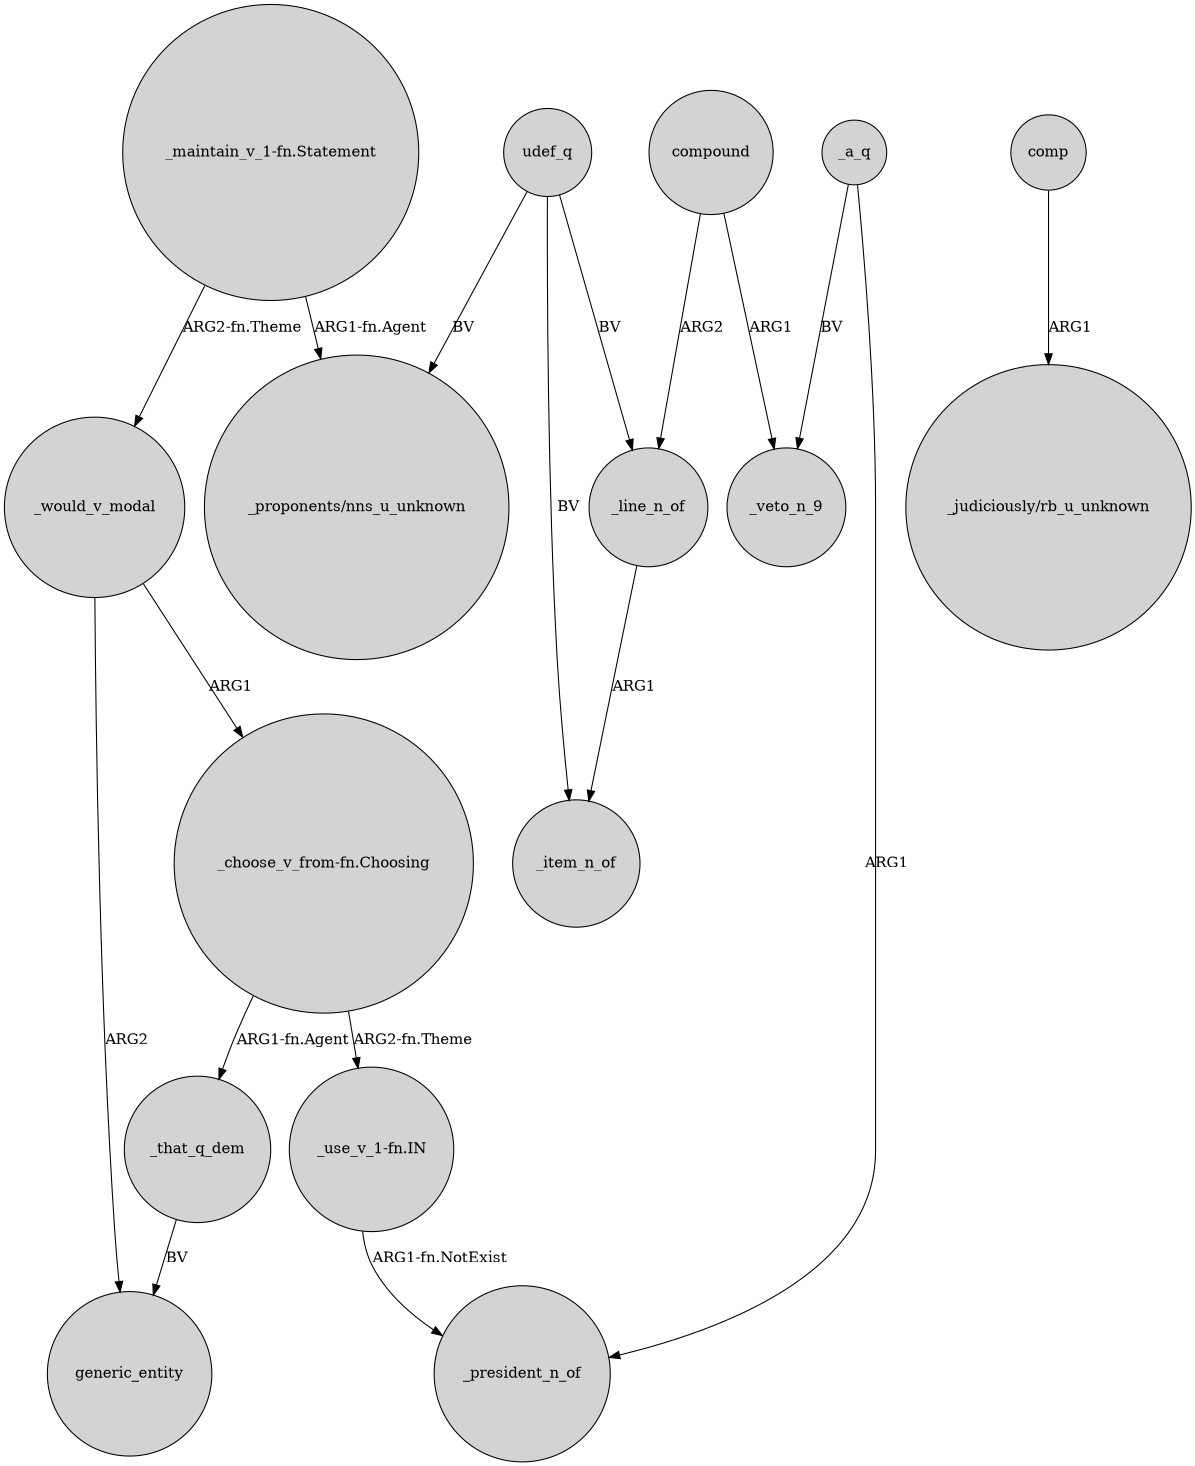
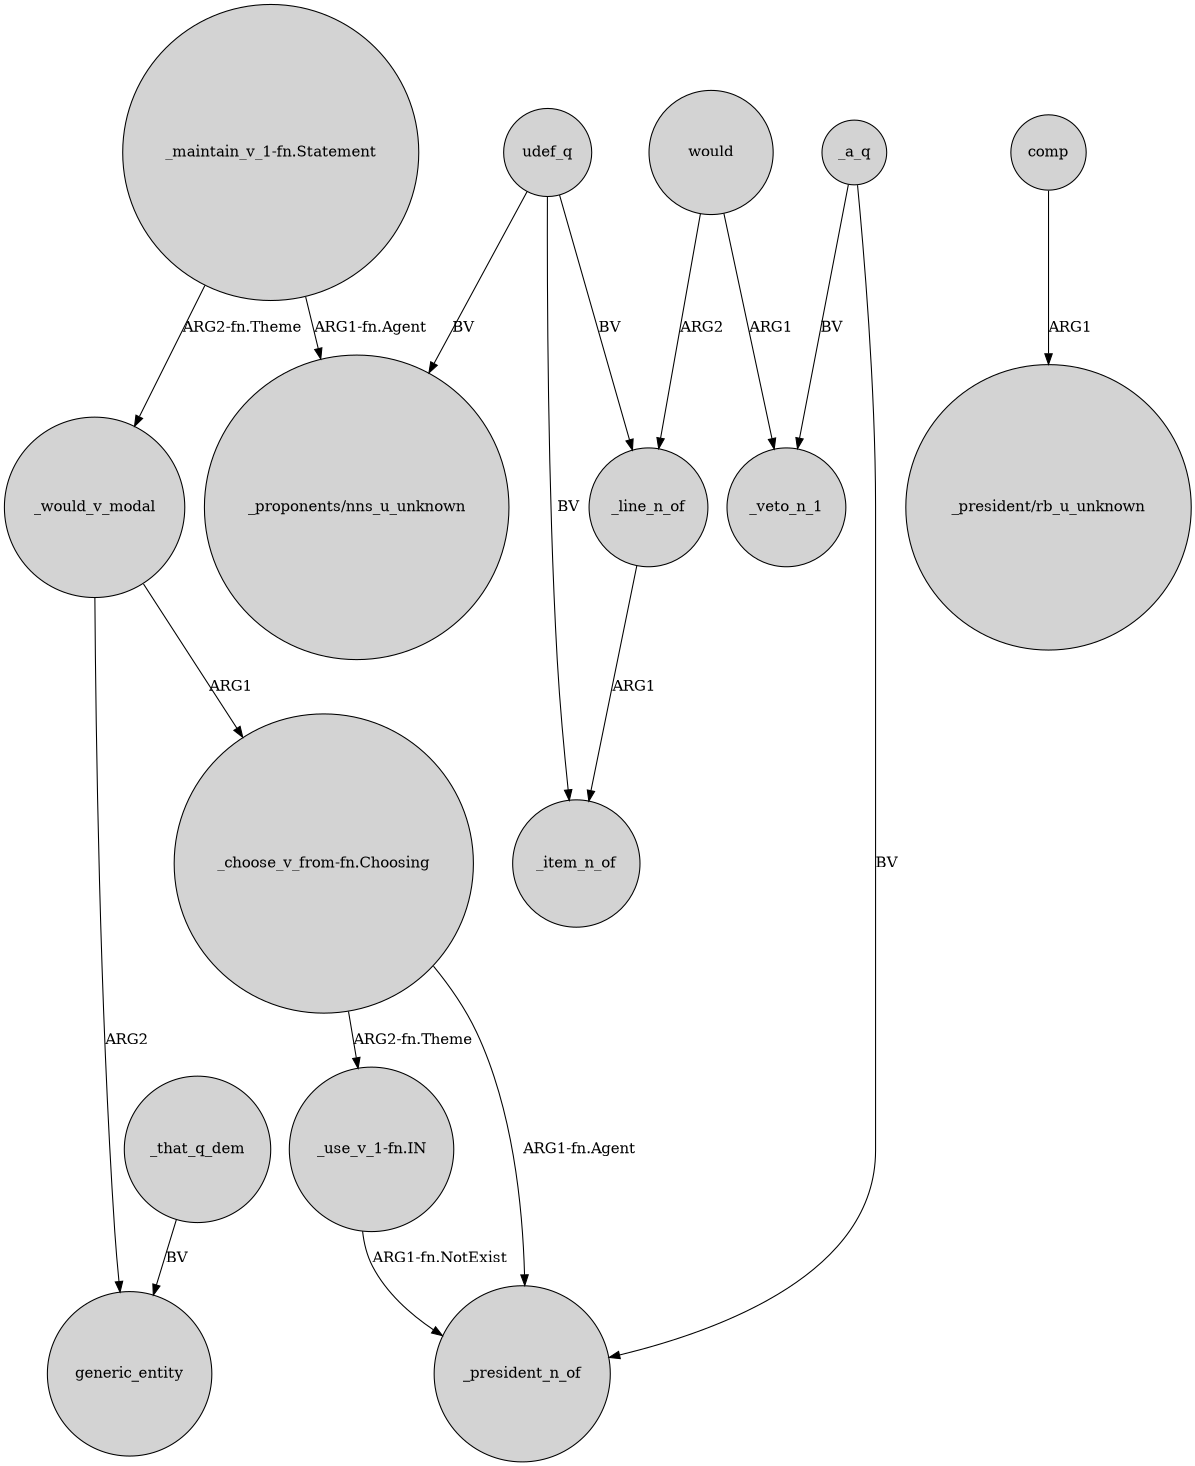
node "compound": label "compound" -> "would"
node "_veto_n_9": label "_veto_n_9" -> "_veto_n_1"
node "_judiciously/rb_u_unknown": label "_judiciously/rb_u_unknown" -> "_president/rb_u_unknown"
edge "_a_q" -> "_president_n_of": label "ARG1" -> "BV"
edge "_choose_v_from-fn.Choosing" -> "_that_q_dem": now "_choose_v_from-fn.Choosing" -> "_president_n_of"
